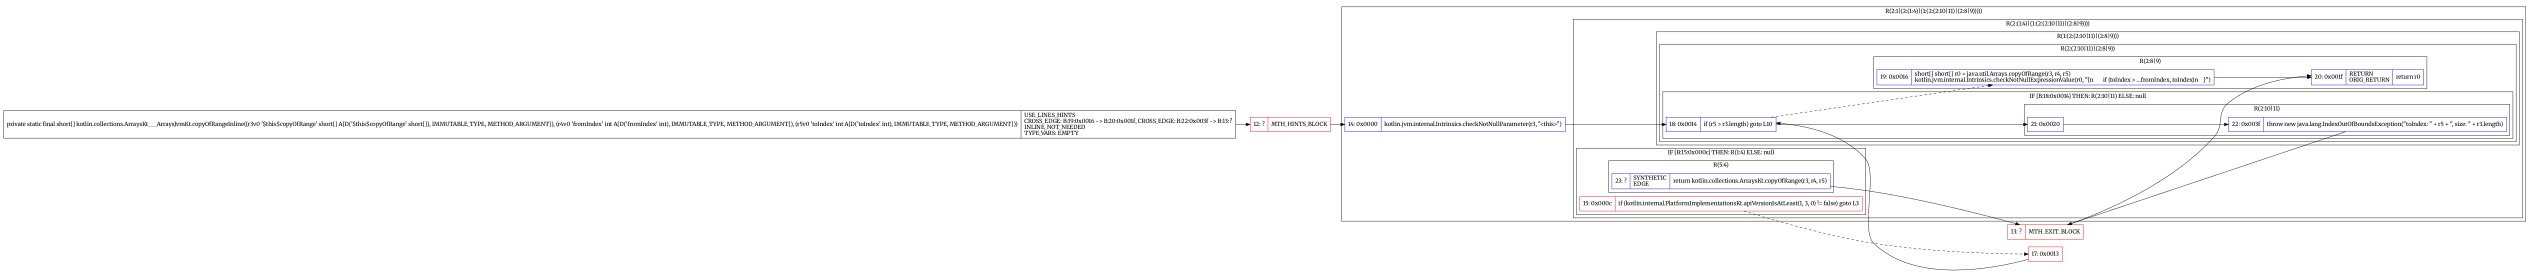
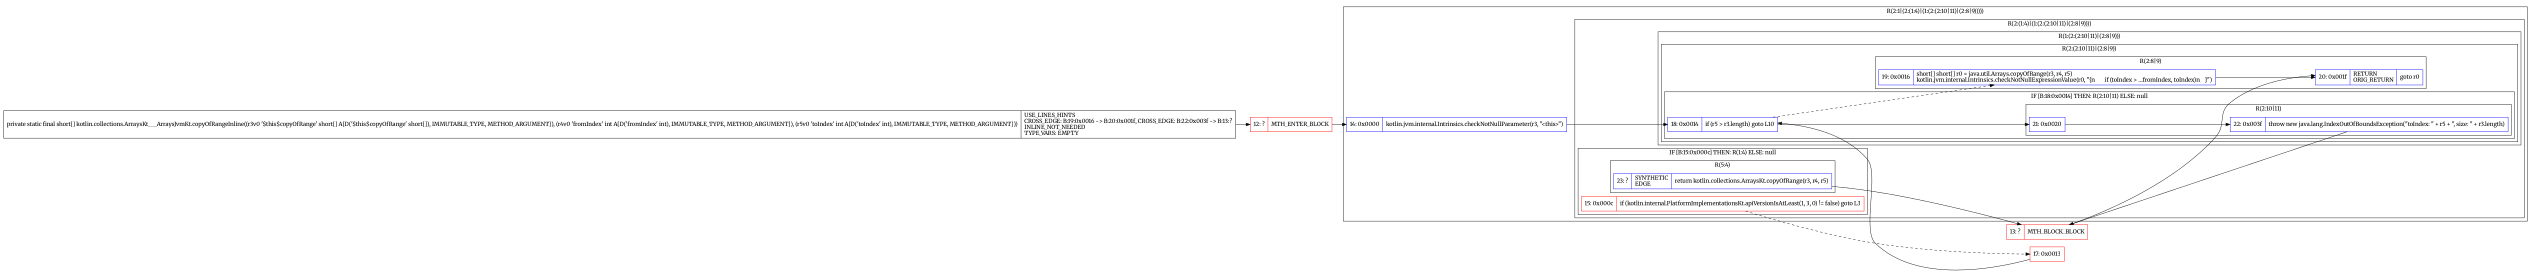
node "20: 0x001f": text "return r0" -> "goto r0"
node "12: ?": text "MTH_HINTS_BLOCK" -> "MTH_ENTER_BLOCK"
node "13: ?": text "MTH_EXIT_BLOCK" -> "MTH_BLOCK_BLOCK"
